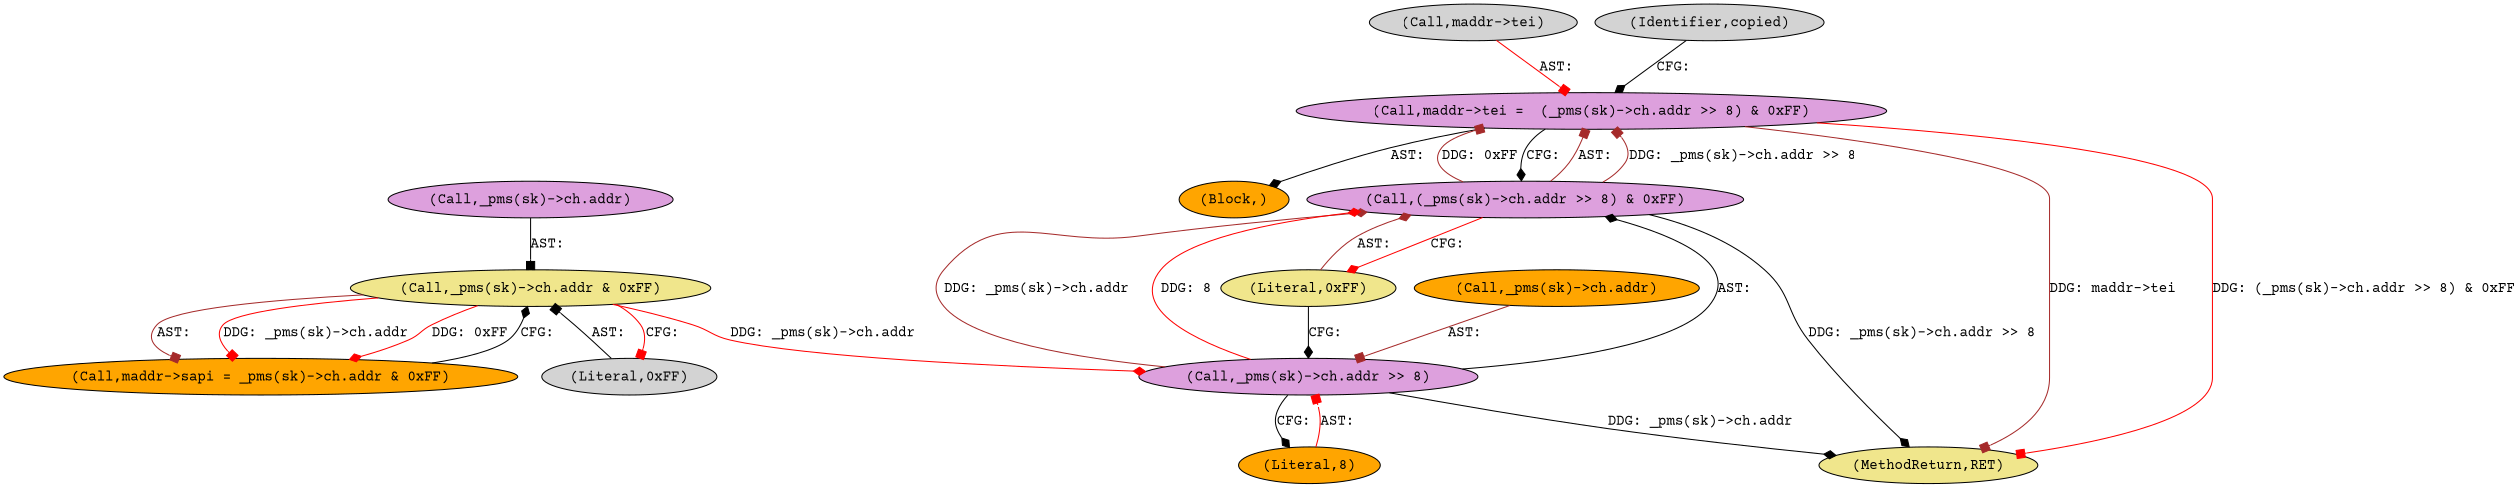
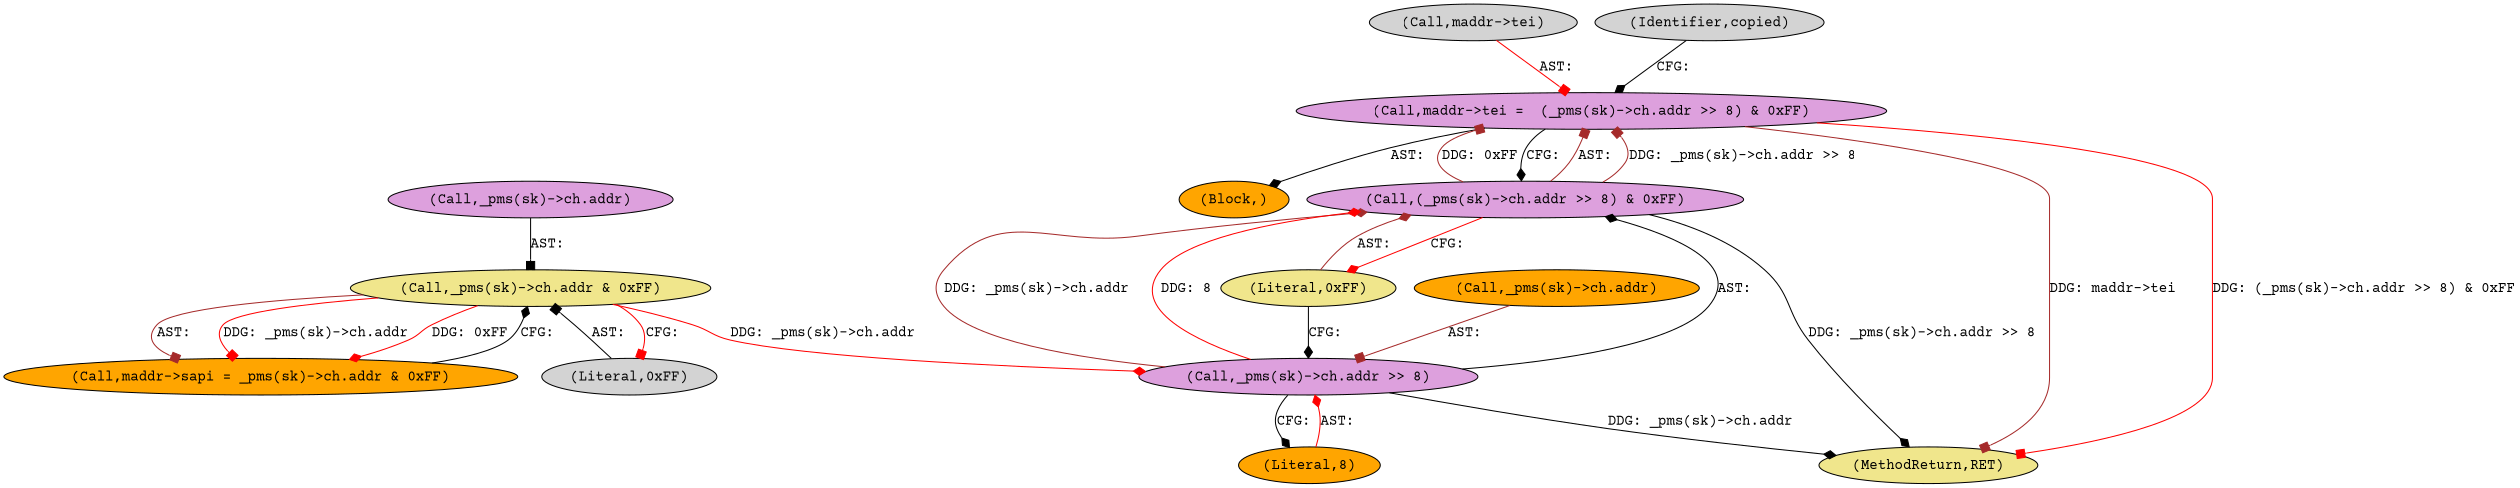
edge "(Literal,8)" -> "(Call,_pms(sk)->ch.addr >> 8)": arrowhead box -> diamond
